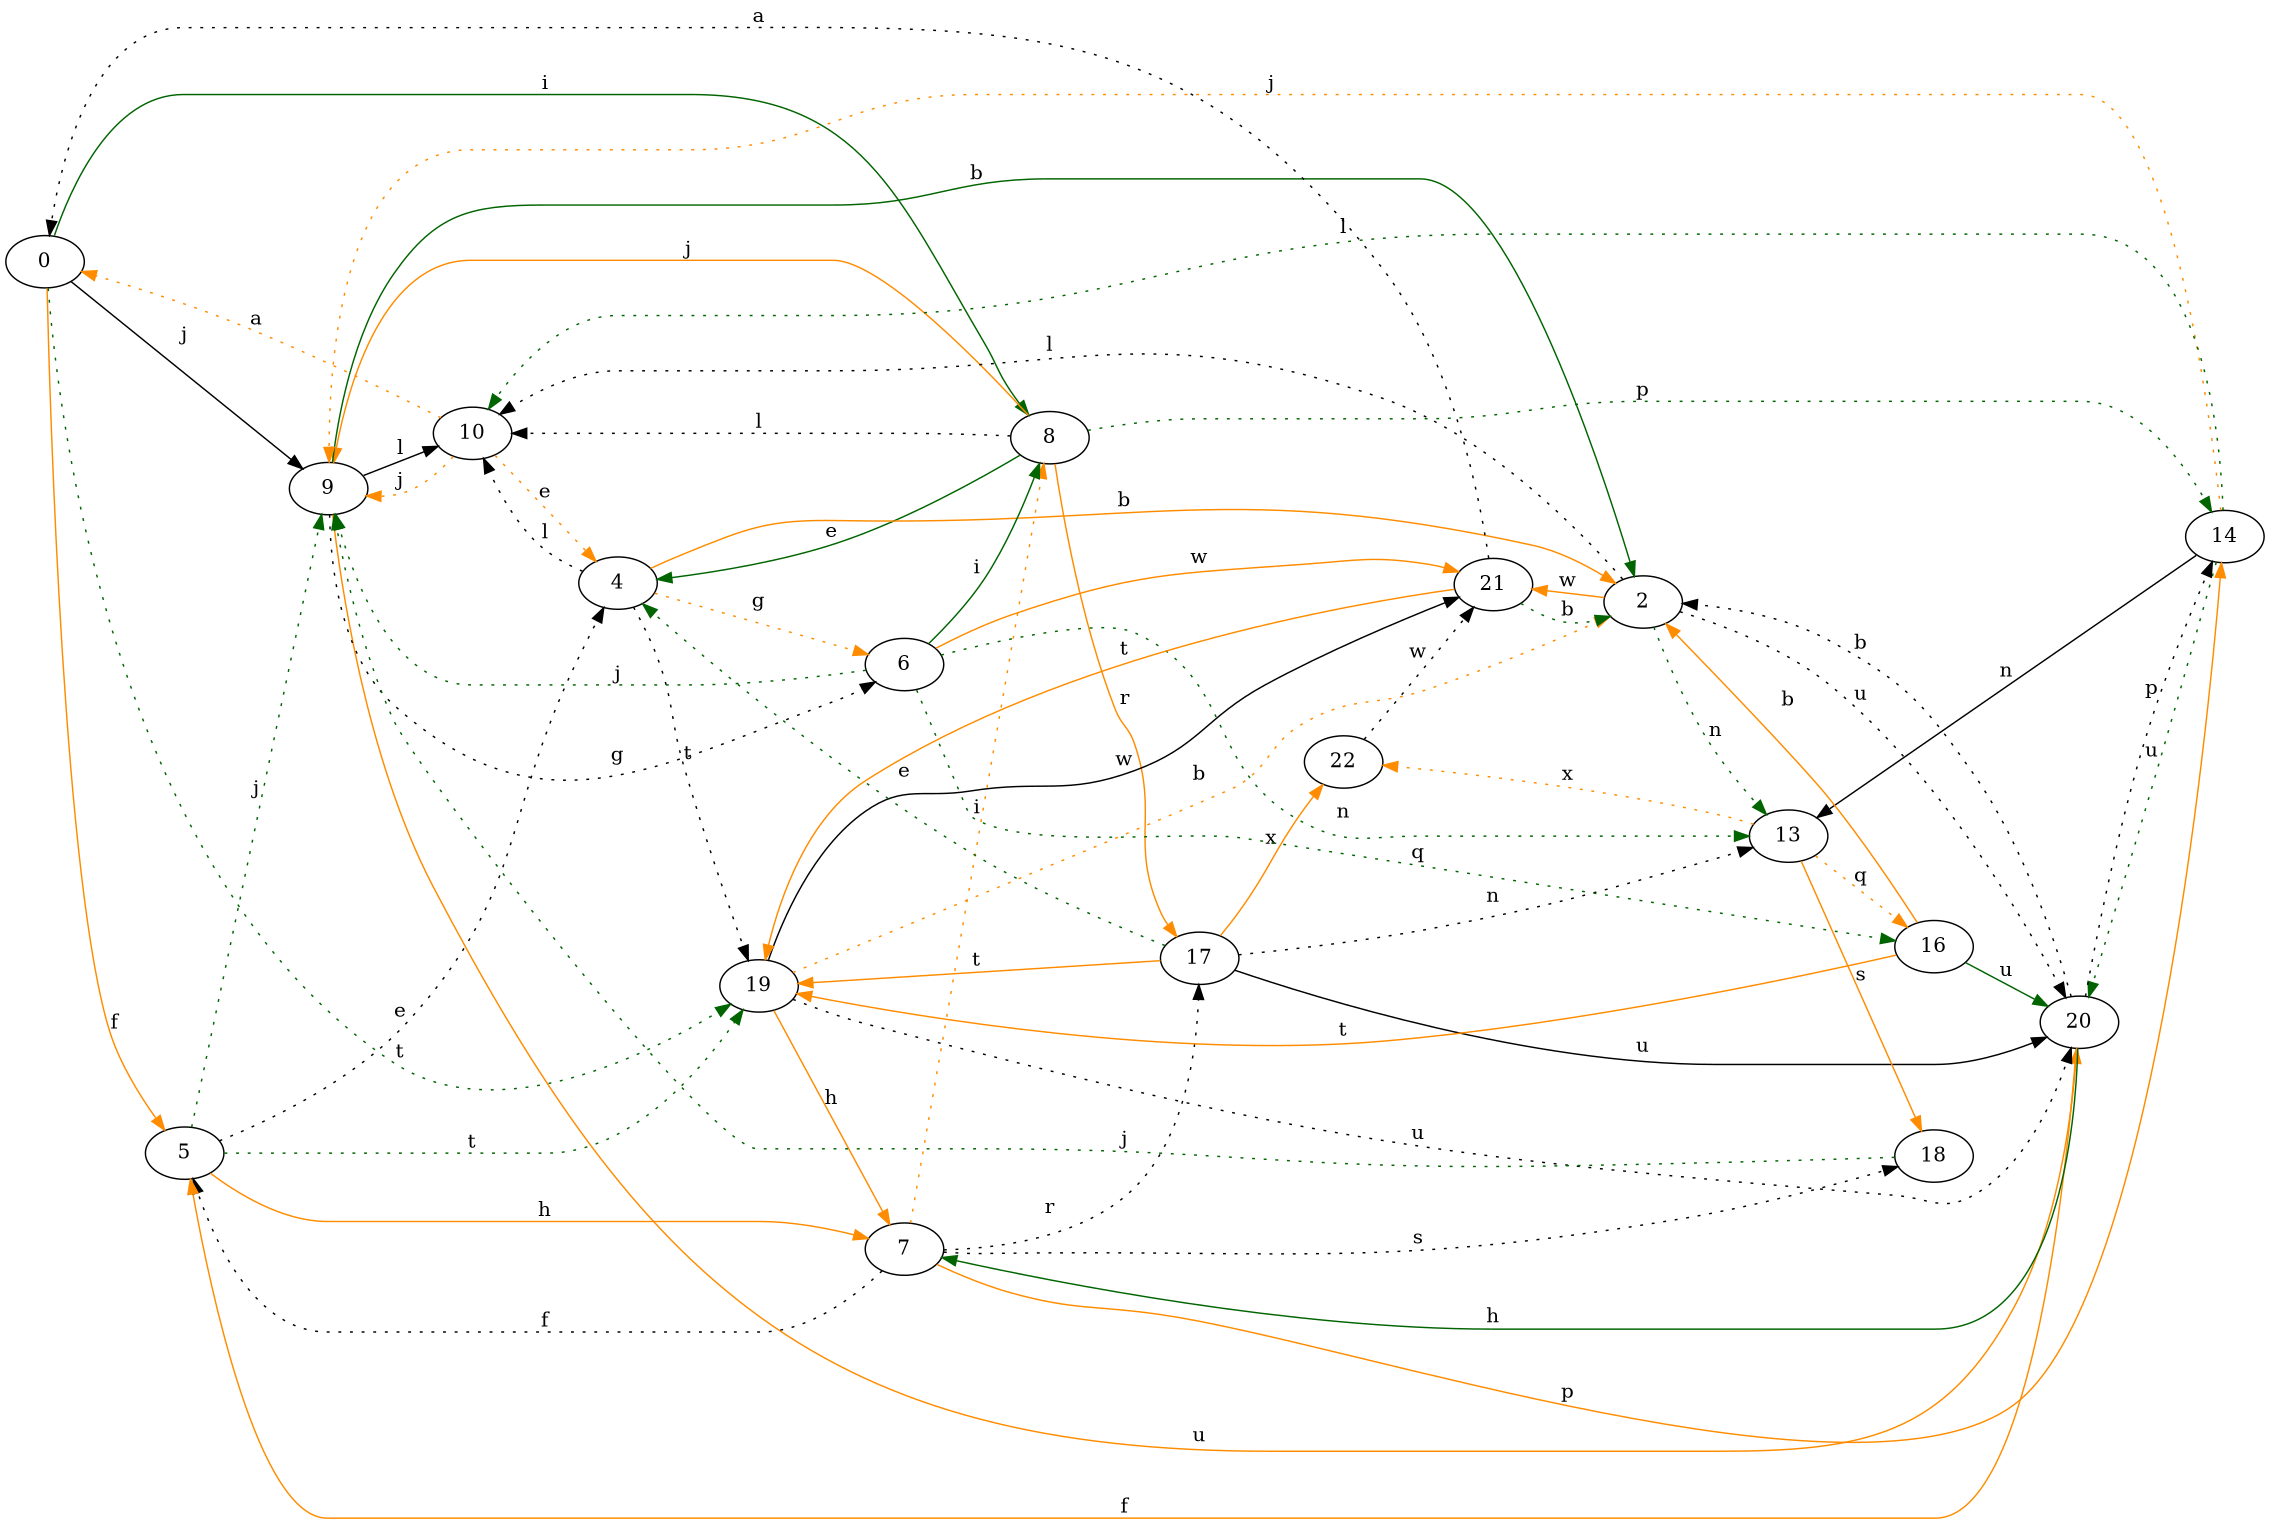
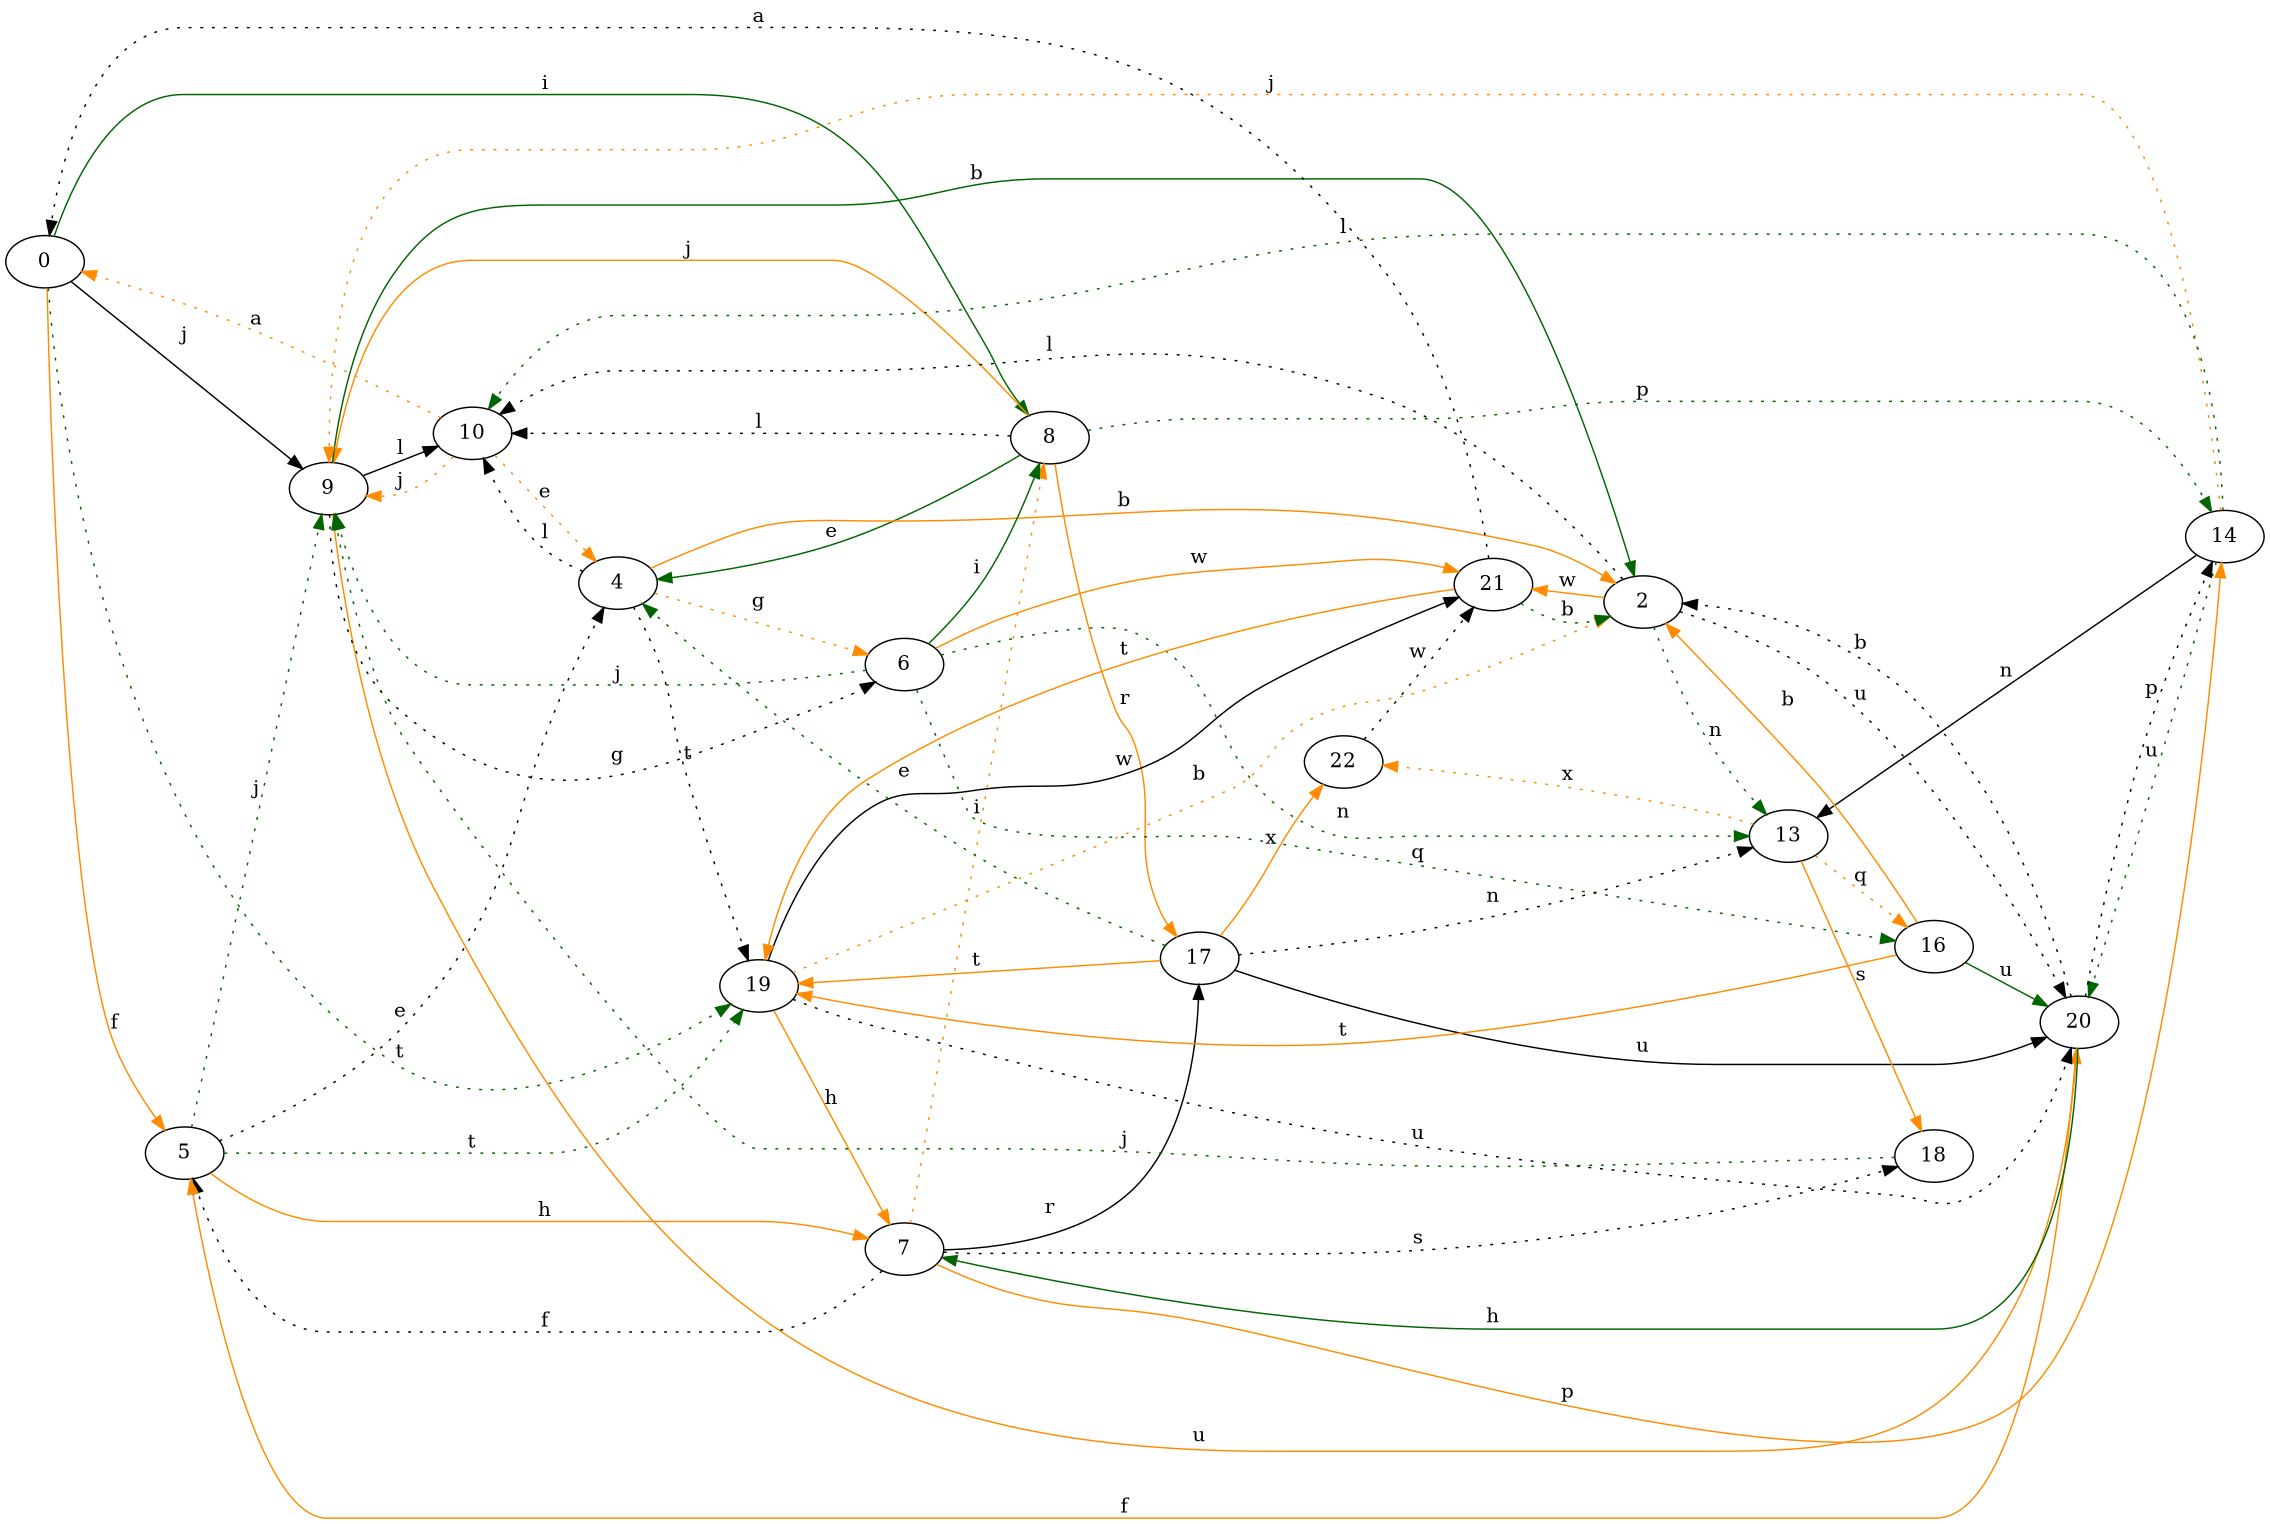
edge "7" -> "17": style dotted -> solid
